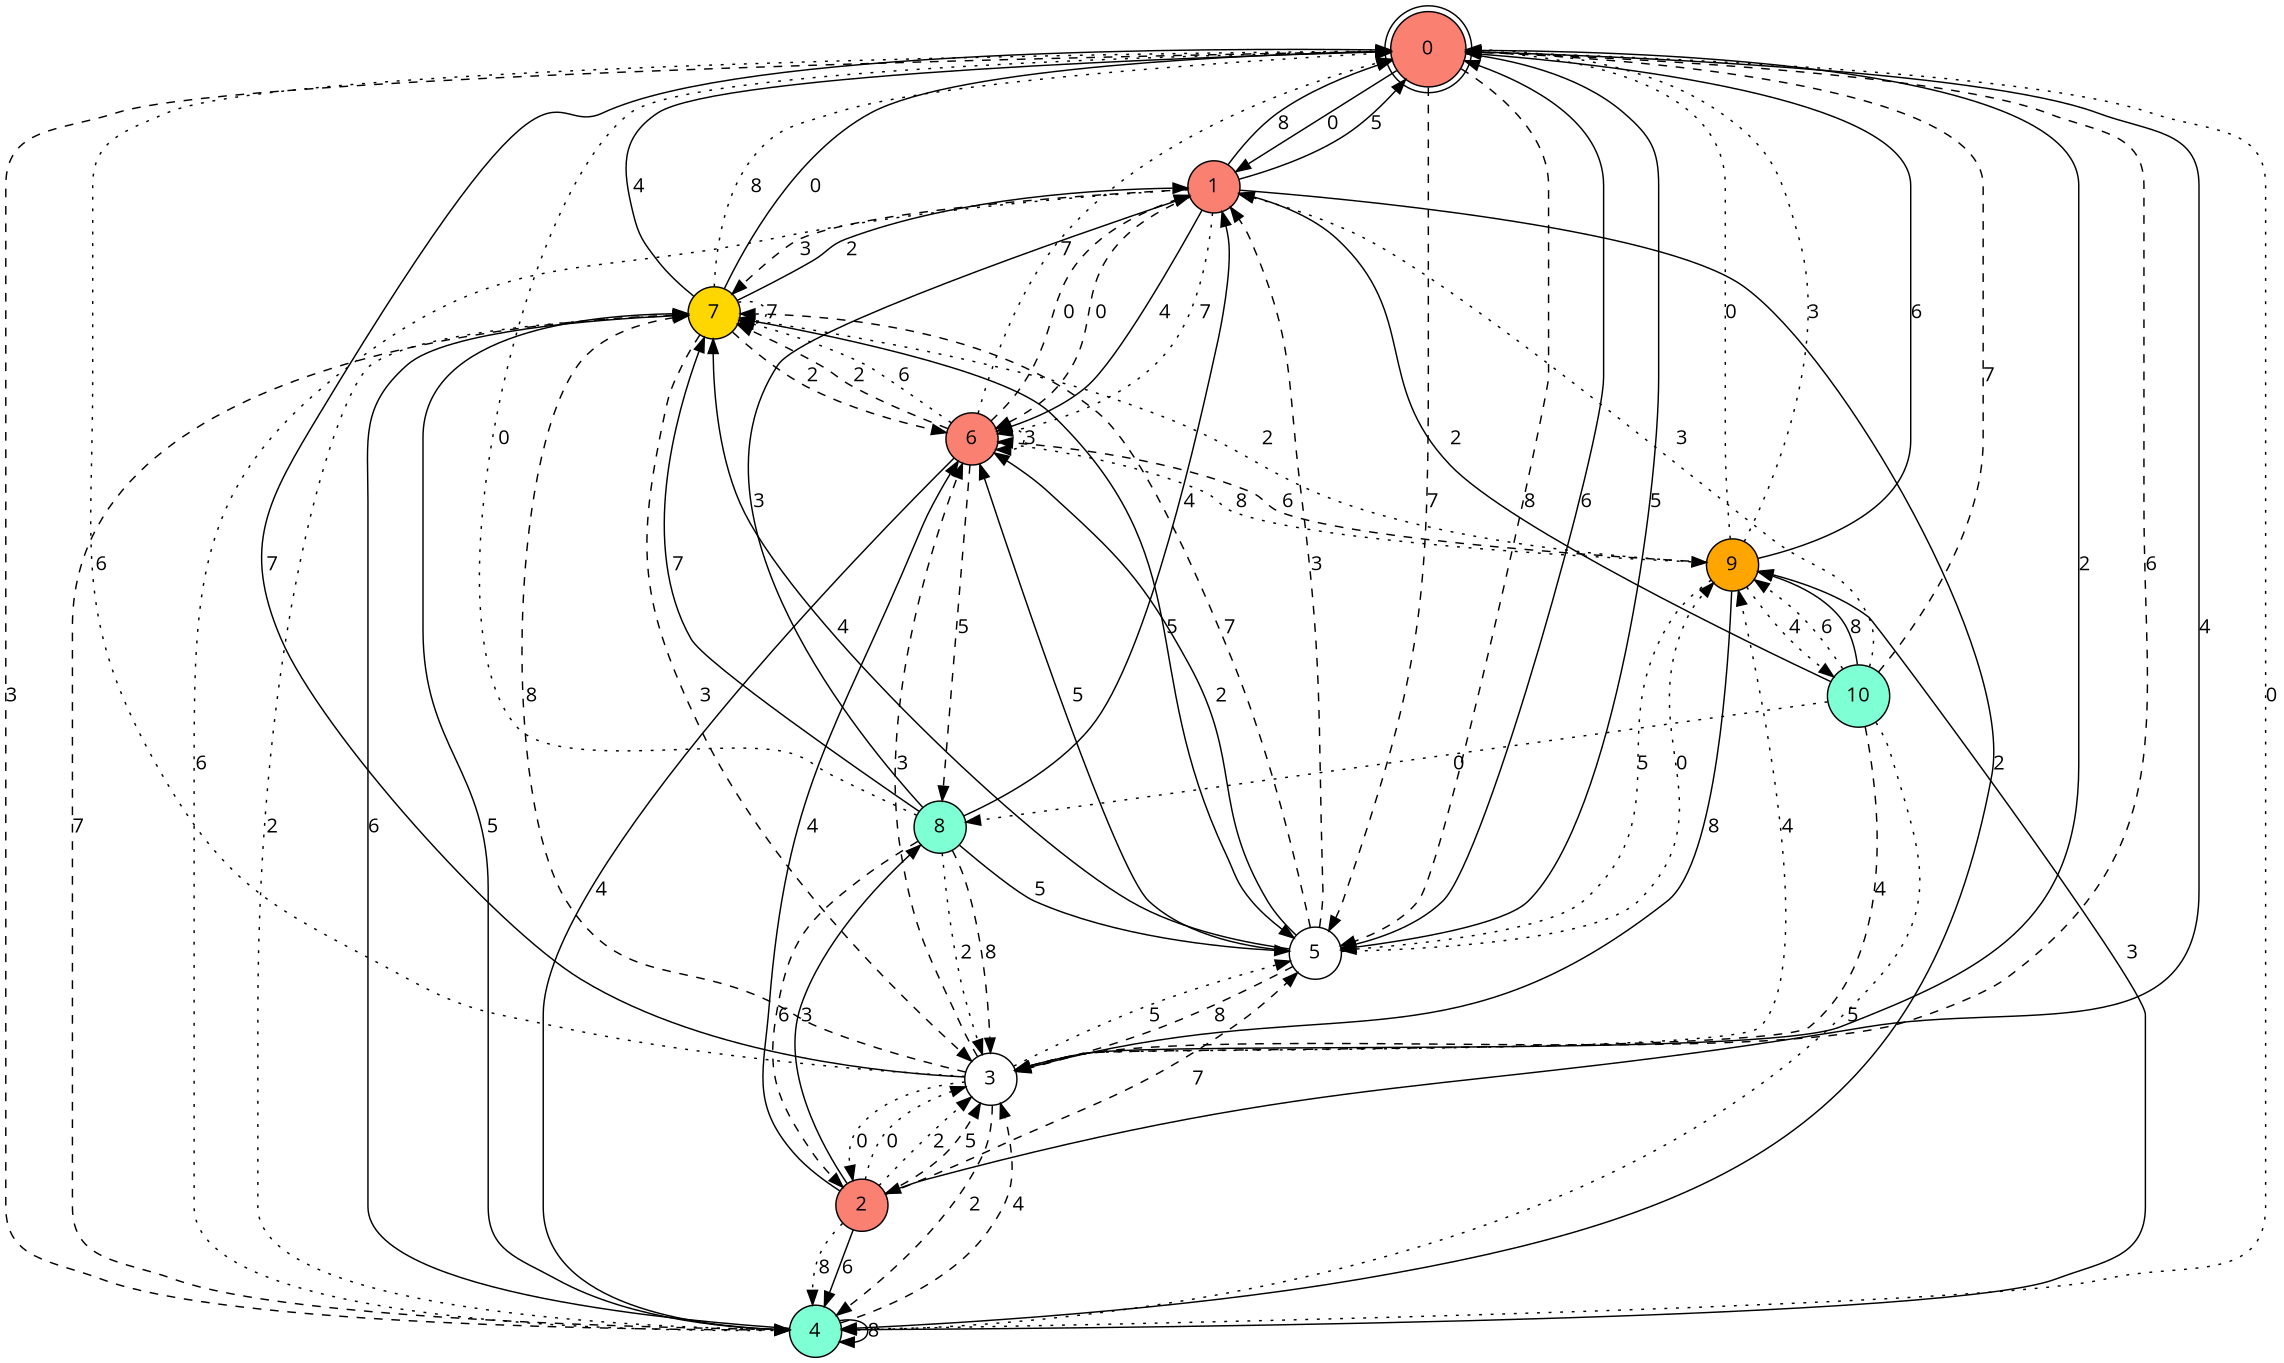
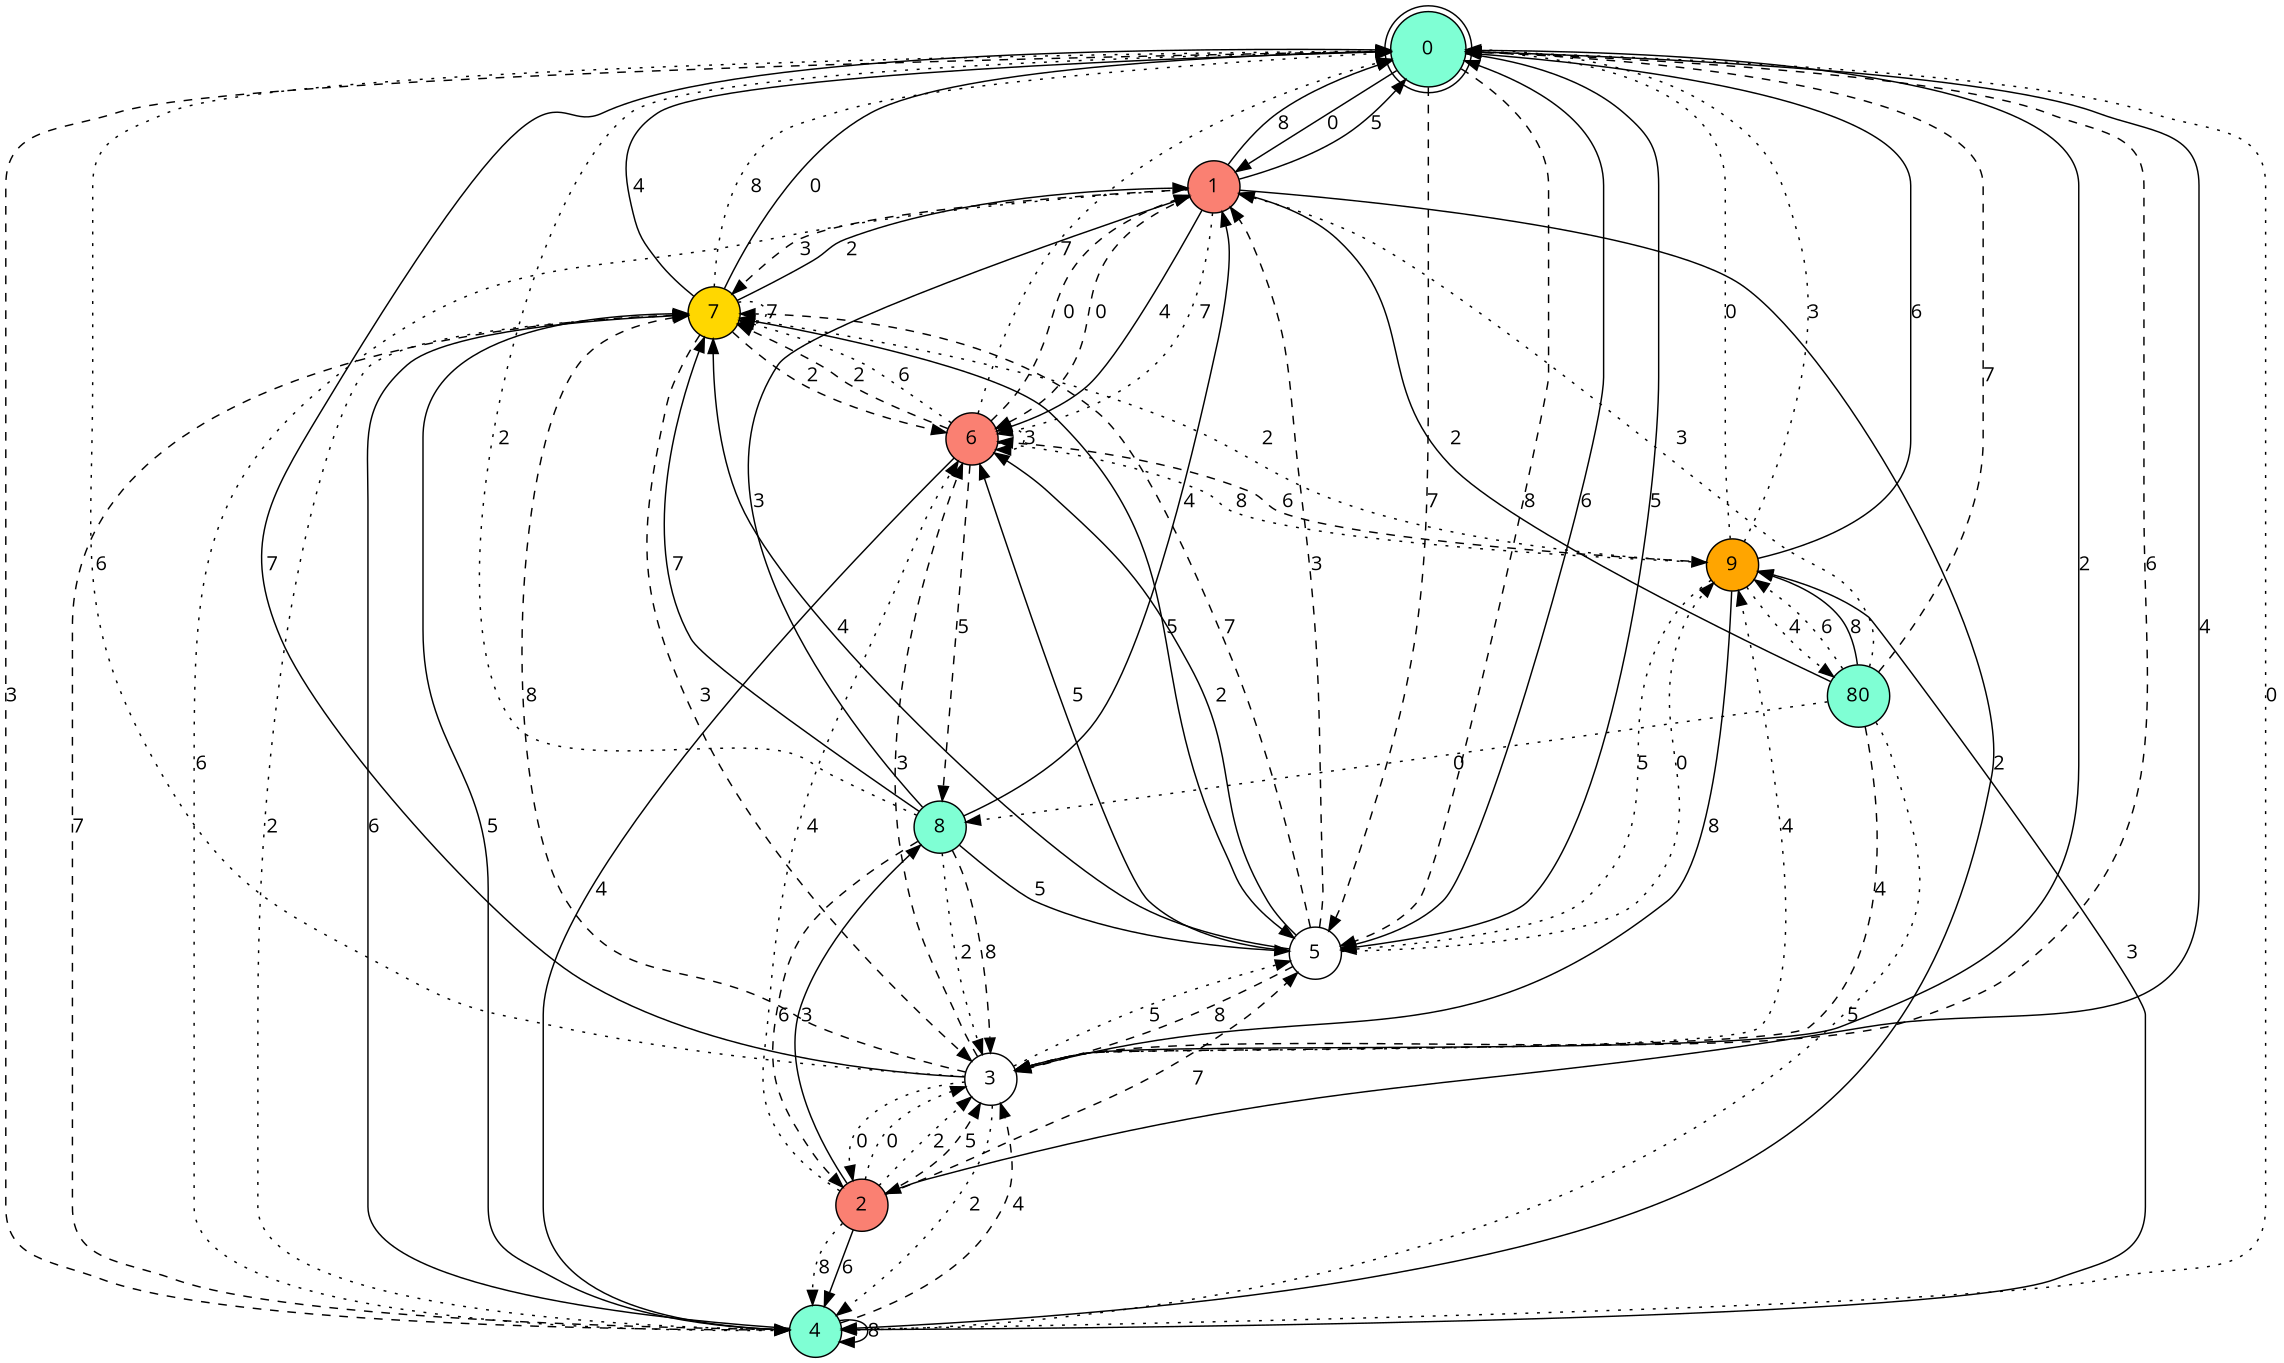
node "0": fillcolor salmon -> aquamarine
edge "8" -> "0": label "0" -> "2"
node "10": label "10" -> "80"
edge "2" -> "6": style solid -> dotted
edge "3" -> "4": style dashed -> dotted
